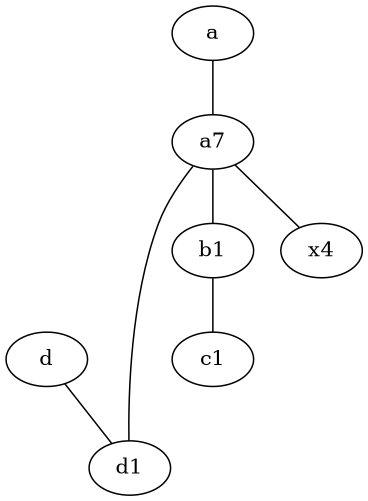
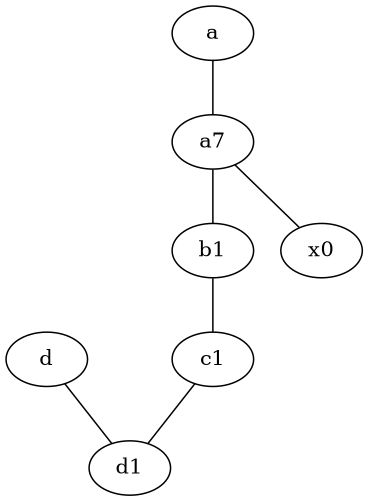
node "x4": label "x4" -> "x0"
edge "a7" -- "d1": now "c1" -- "d1"
